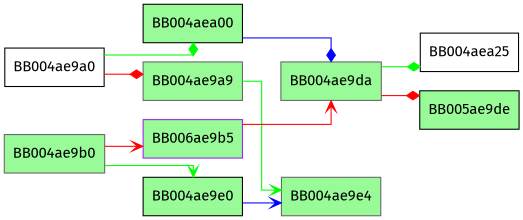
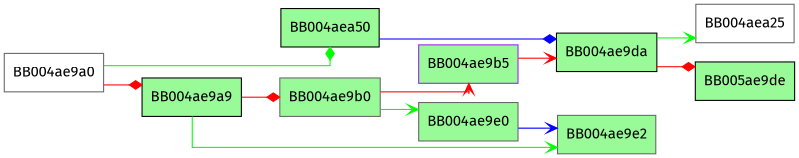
node "BB004aea00": label "BB004aea00" -> "BB004aea50"
node "BB004aea25": color black -> gray40
node "BB004ae9a0": color black -> gray40
edge "BB004ae9da" -> "BB004aea25": arrowhead diamond -> vee
node "BB004ae9a9": color gray40 -> black
node "BB004ae9da": color gray40 -> black
edge "BB004ae9a9" -> "BB004ae9b0": added
node "BB006ae9b5": label "BB006ae9b5" -> "BB004ae9b5"
node "BB004ae9e0": color black -> gray40
node "BB004ae9e4": label "BB004ae9e4" -> "BB004ae9e2"
